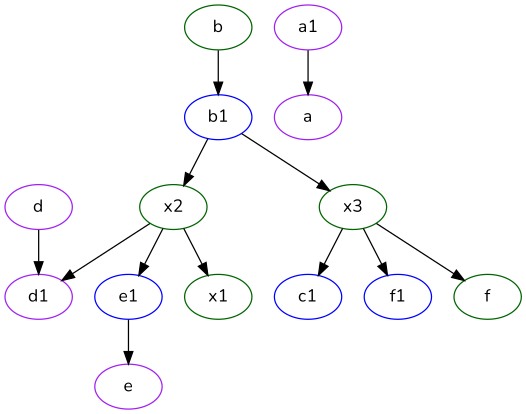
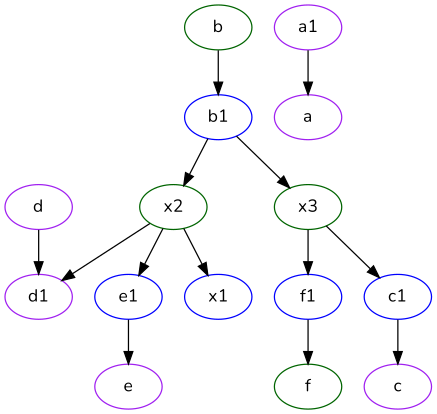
edge "x3" -> "f": now "f1" -> "f"
node "x1": color darkgreen -> blue
node "c": added
